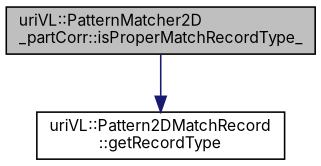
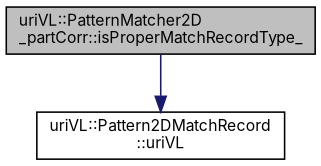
node "uriVL::Pattern2DMatchRecord ::getRecordType": label "uriVL::Pattern2DMatchRecord ::getRecordType" -> "uriVL::Pattern2DMatchRecord ::uriVL"
